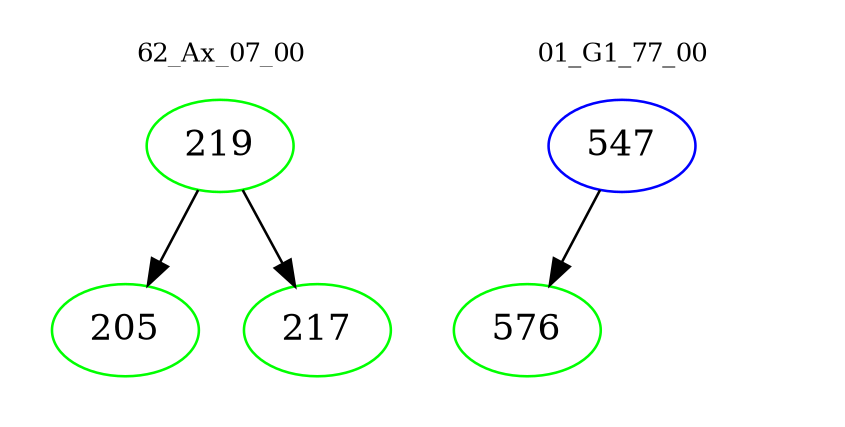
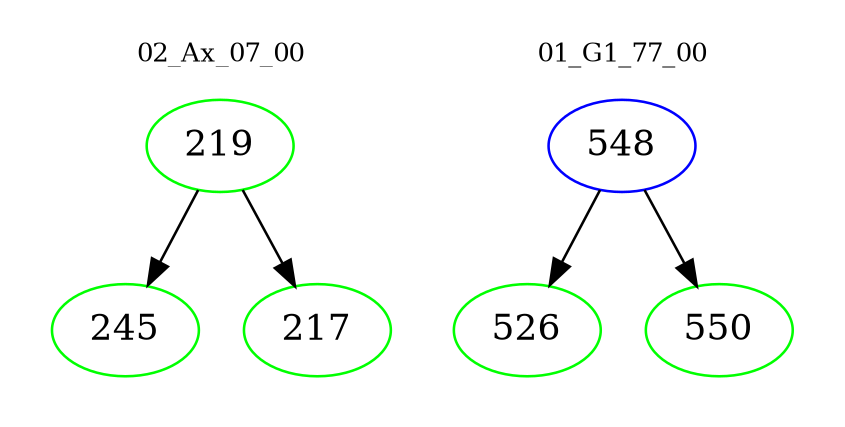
cluster "62_Ax_07_00": label "62_Ax_07_00" -> "02_Ax_07_00"
node "547": label "547" -> "548"
node "205": label "205" -> "245"
node "576": label "576" -> "526"
node "550": added
